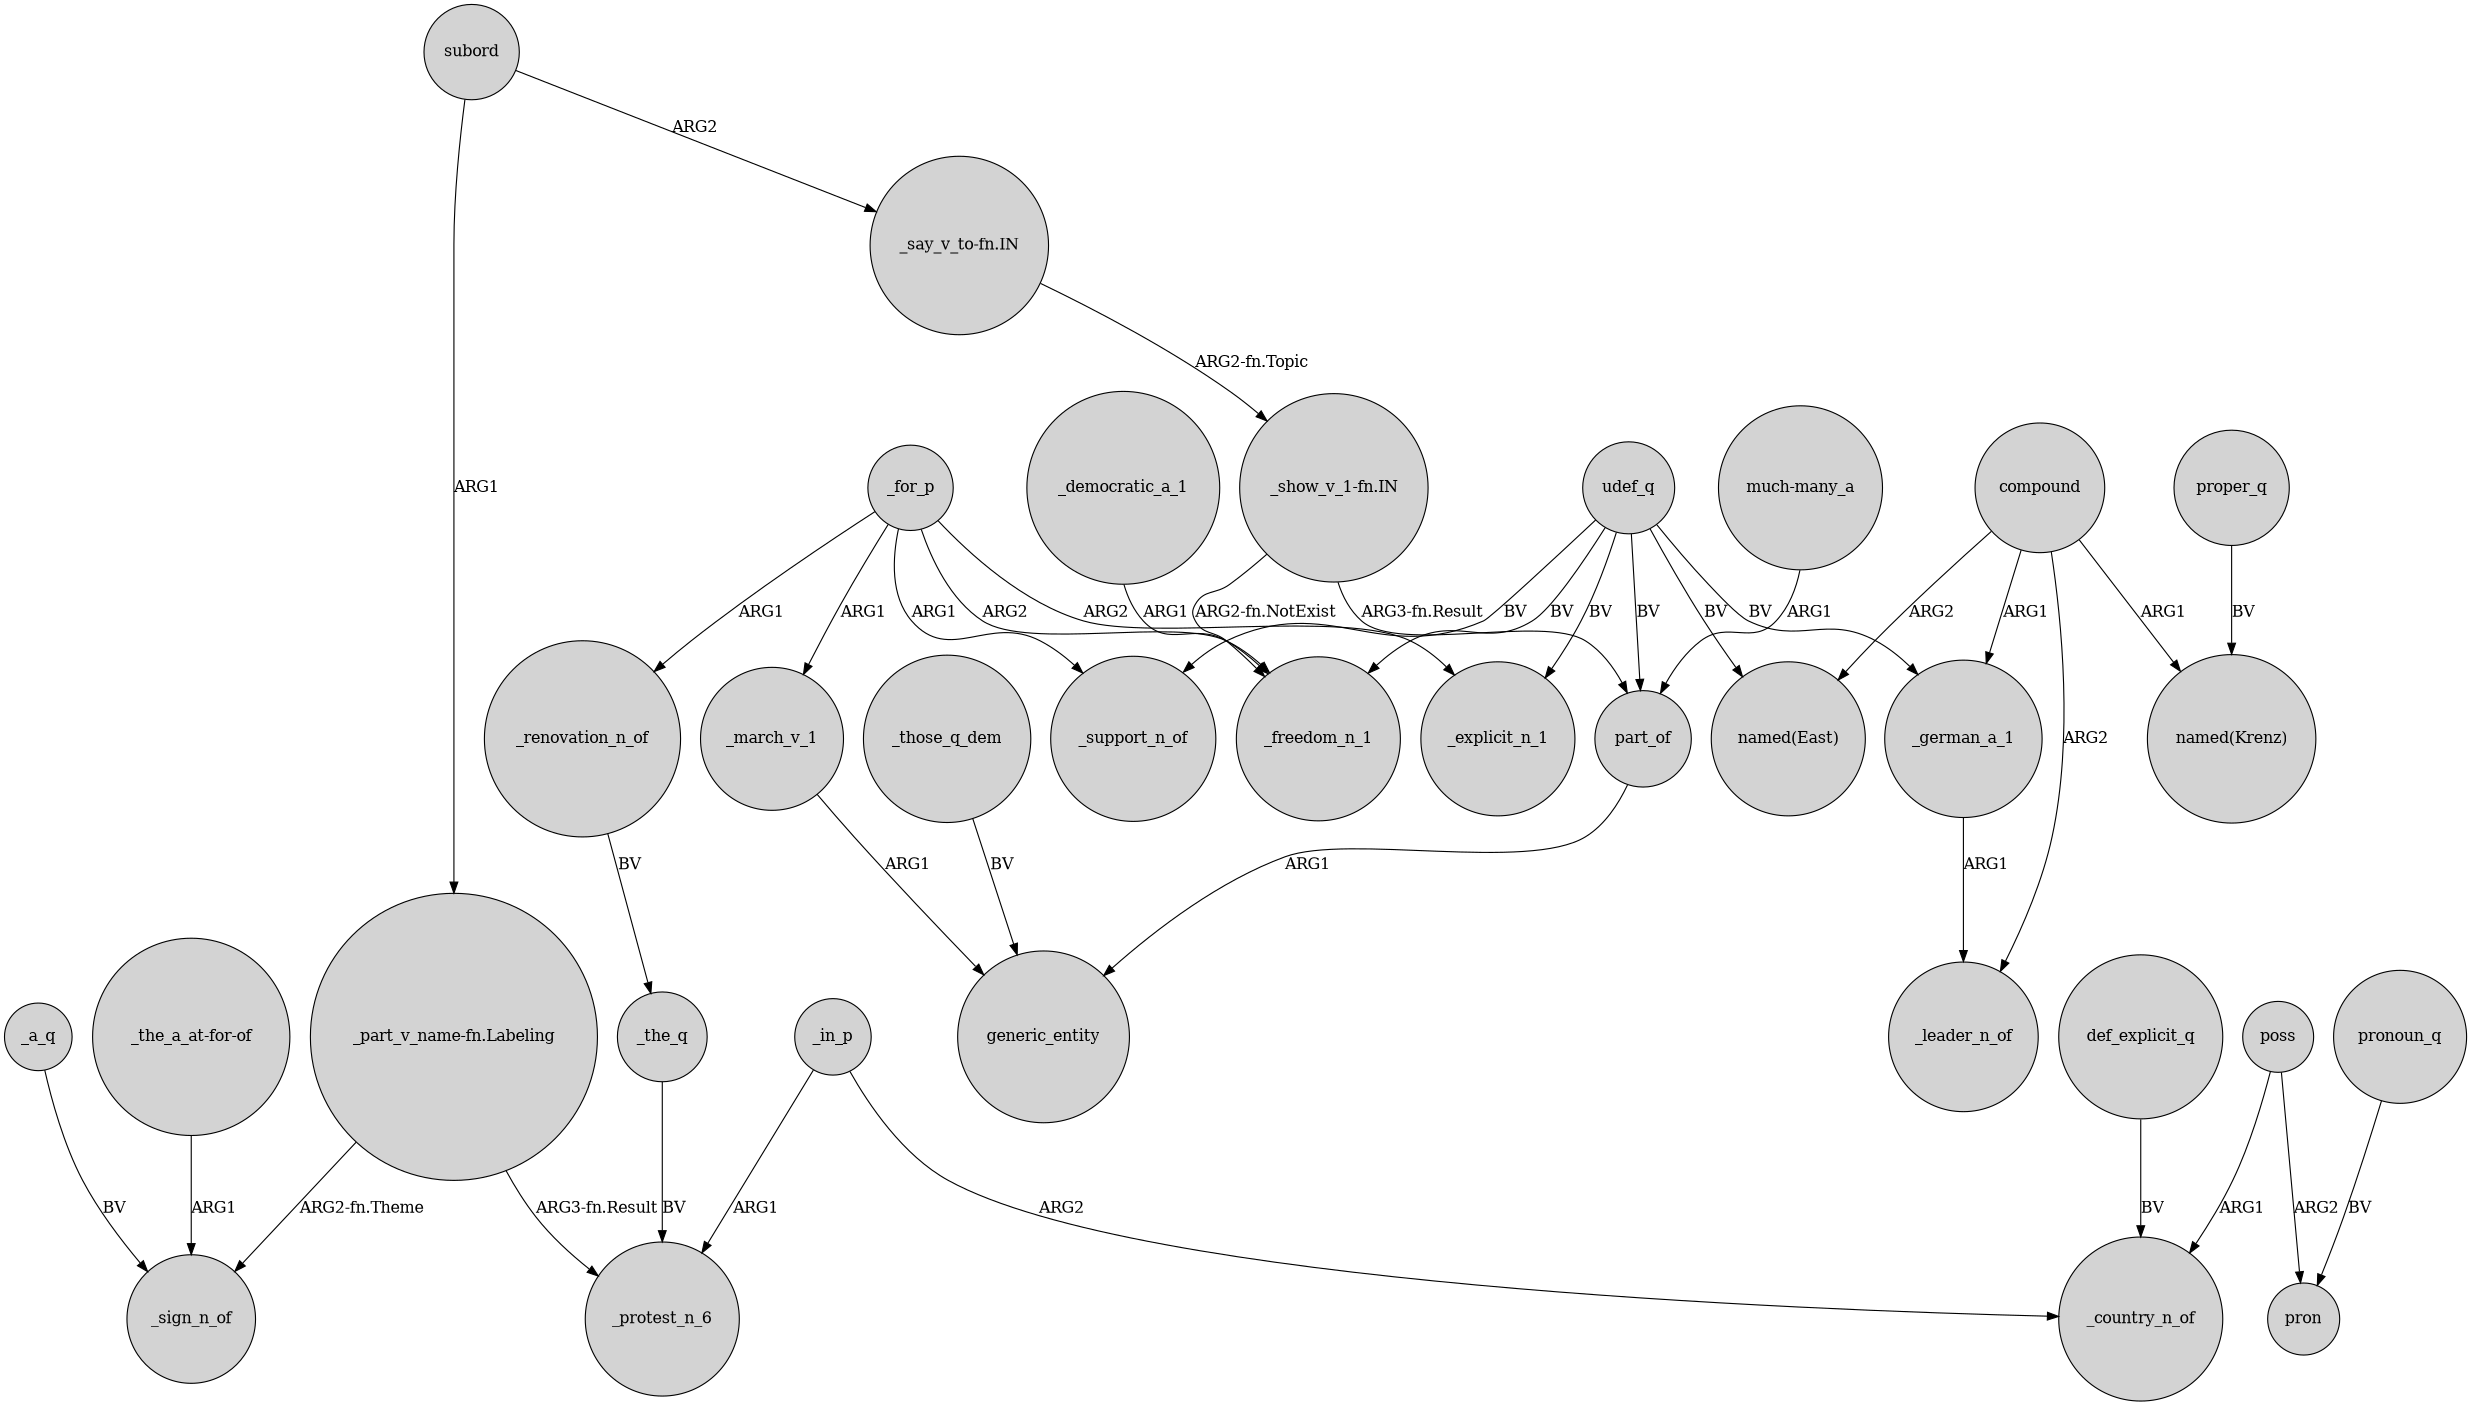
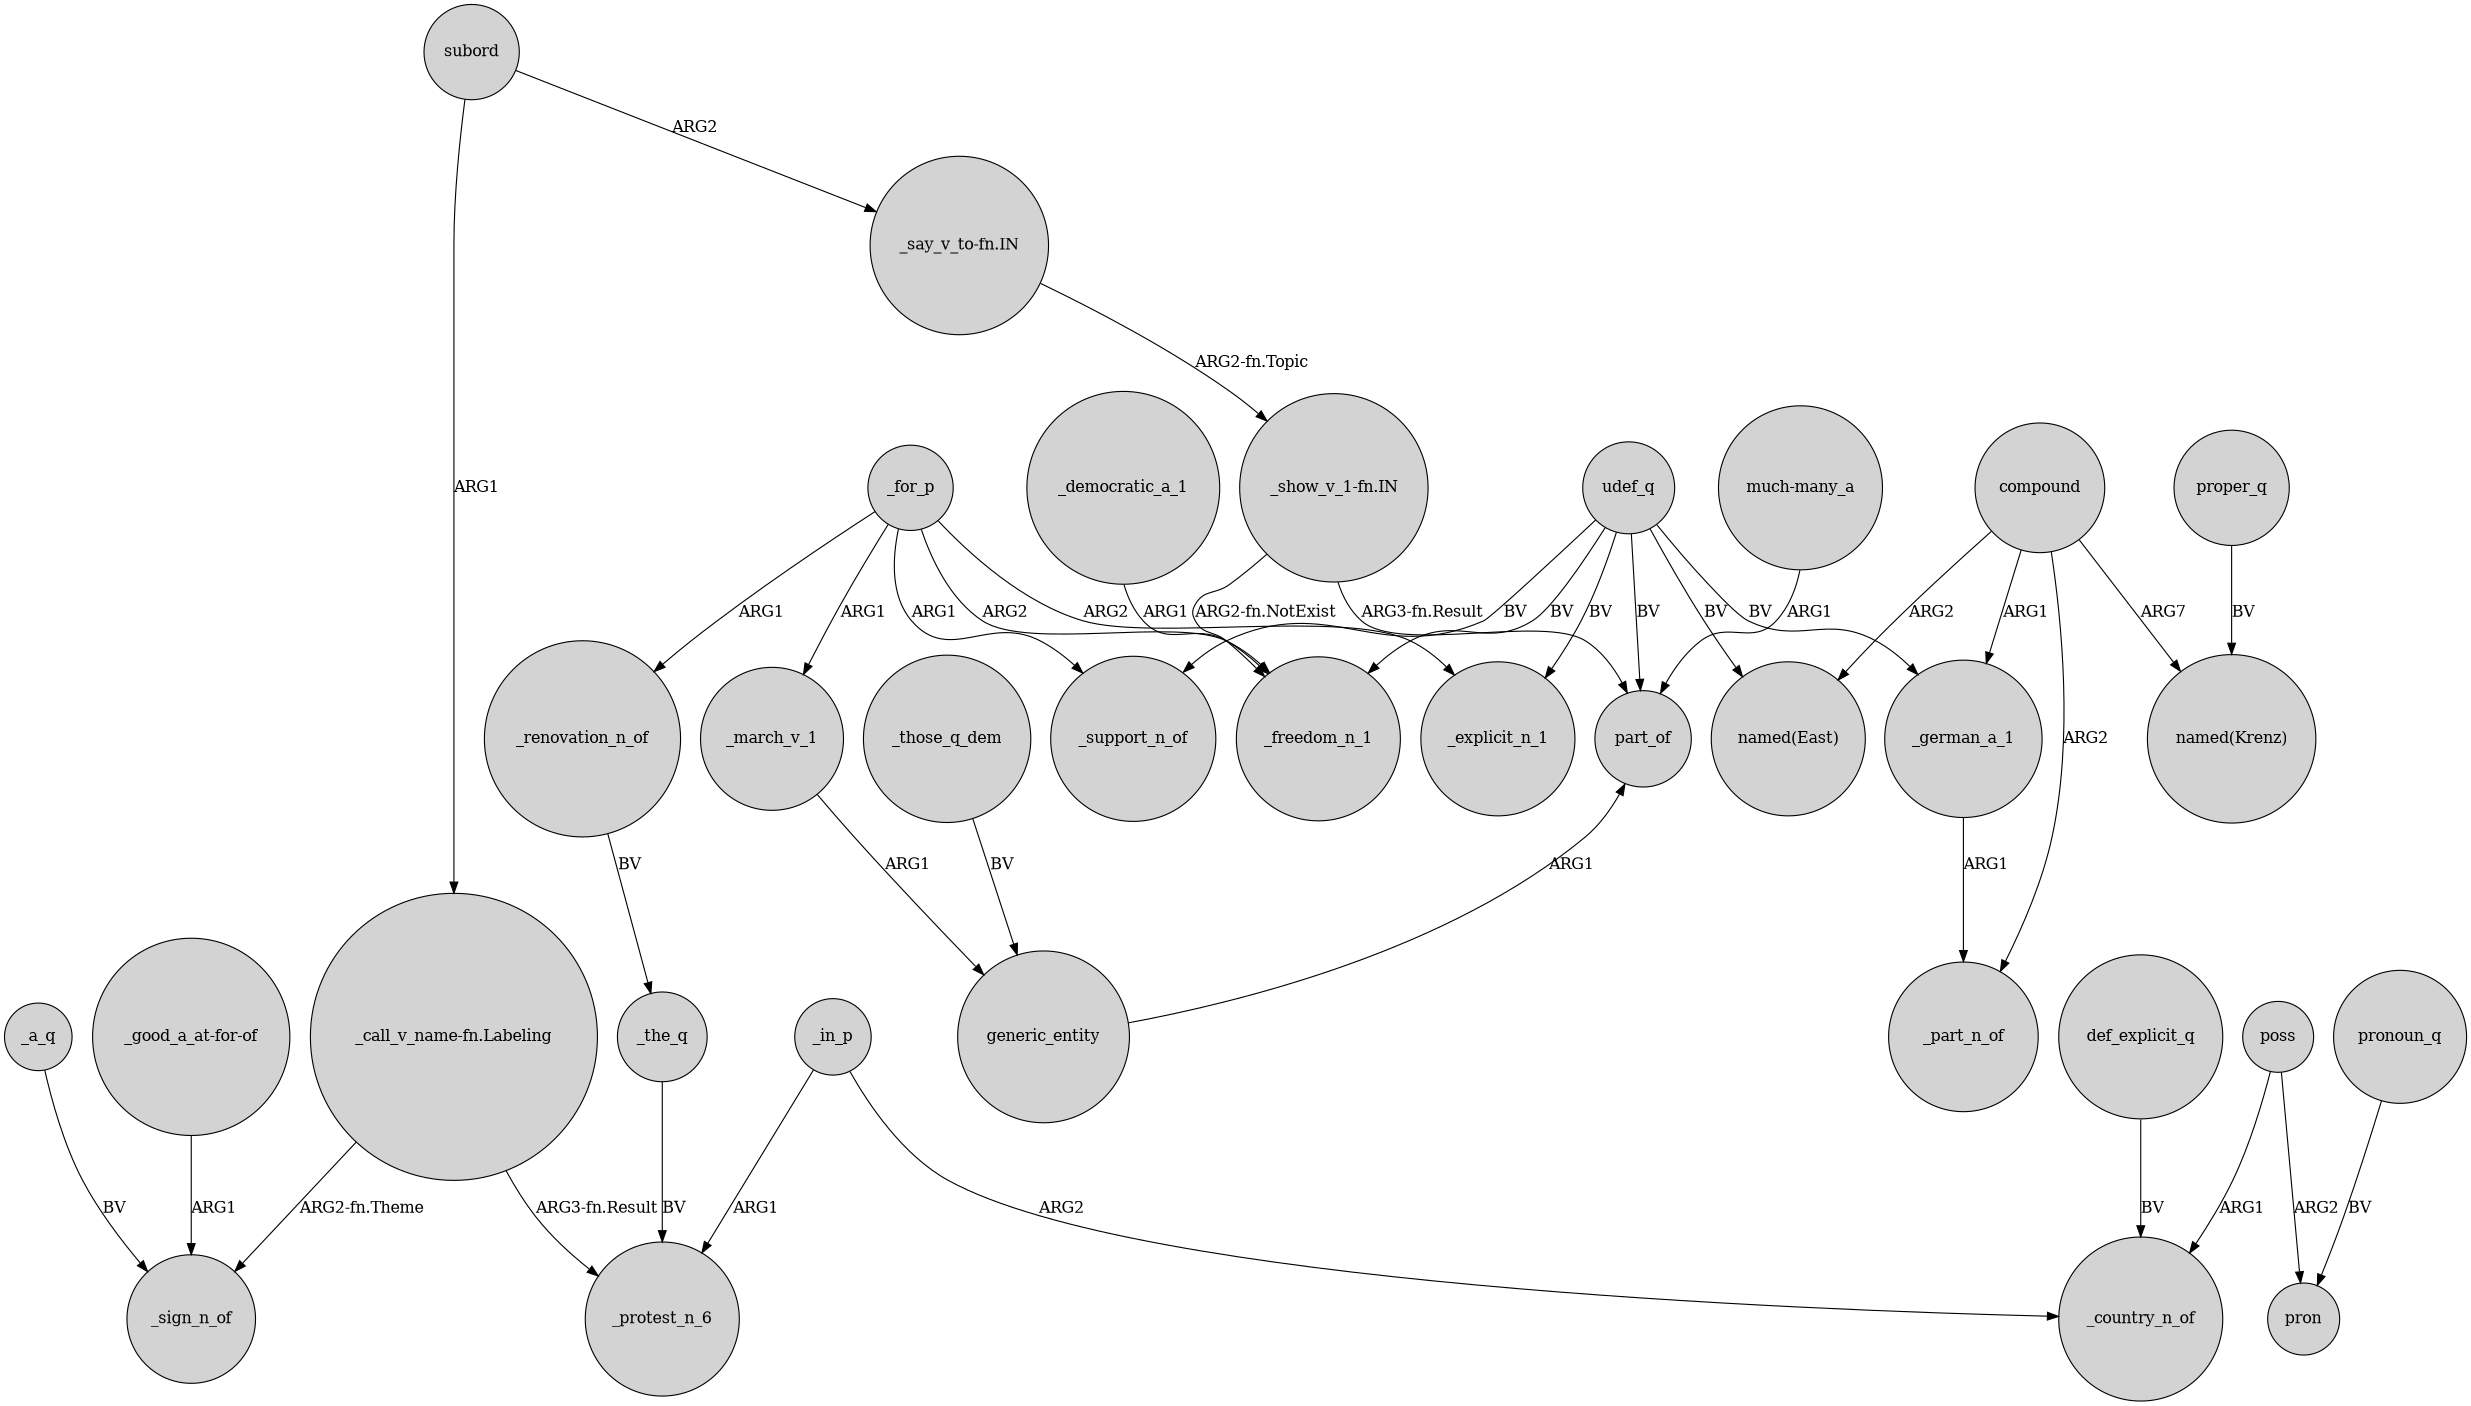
edge "compound" -> "named(Krenz)": label "ARG1" -> "ARG7"
edge "part_of" -> "generic_entity": reversed
node "_the_a_at-for-of": label "_the_a_at-for-of" -> "_good_a_at-for-of"
node "_part_v_name-fn.Labeling": label "_part_v_name-fn.Labeling" -> "_call_v_name-fn.Labeling"
node "_leader_n_of": label "_leader_n_of" -> "_part_n_of"
